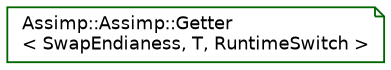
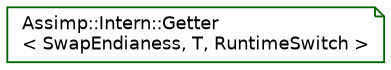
node "Assimp::Assimp::Getter < SwapEndianess, T, RuntimeSwitch >": label "Assimp::Assimp::Getter < SwapEndianess, T, RuntimeSwitch >" -> "Assimp::Intern::Getter < SwapEndianess, T, RuntimeSwitch >"
